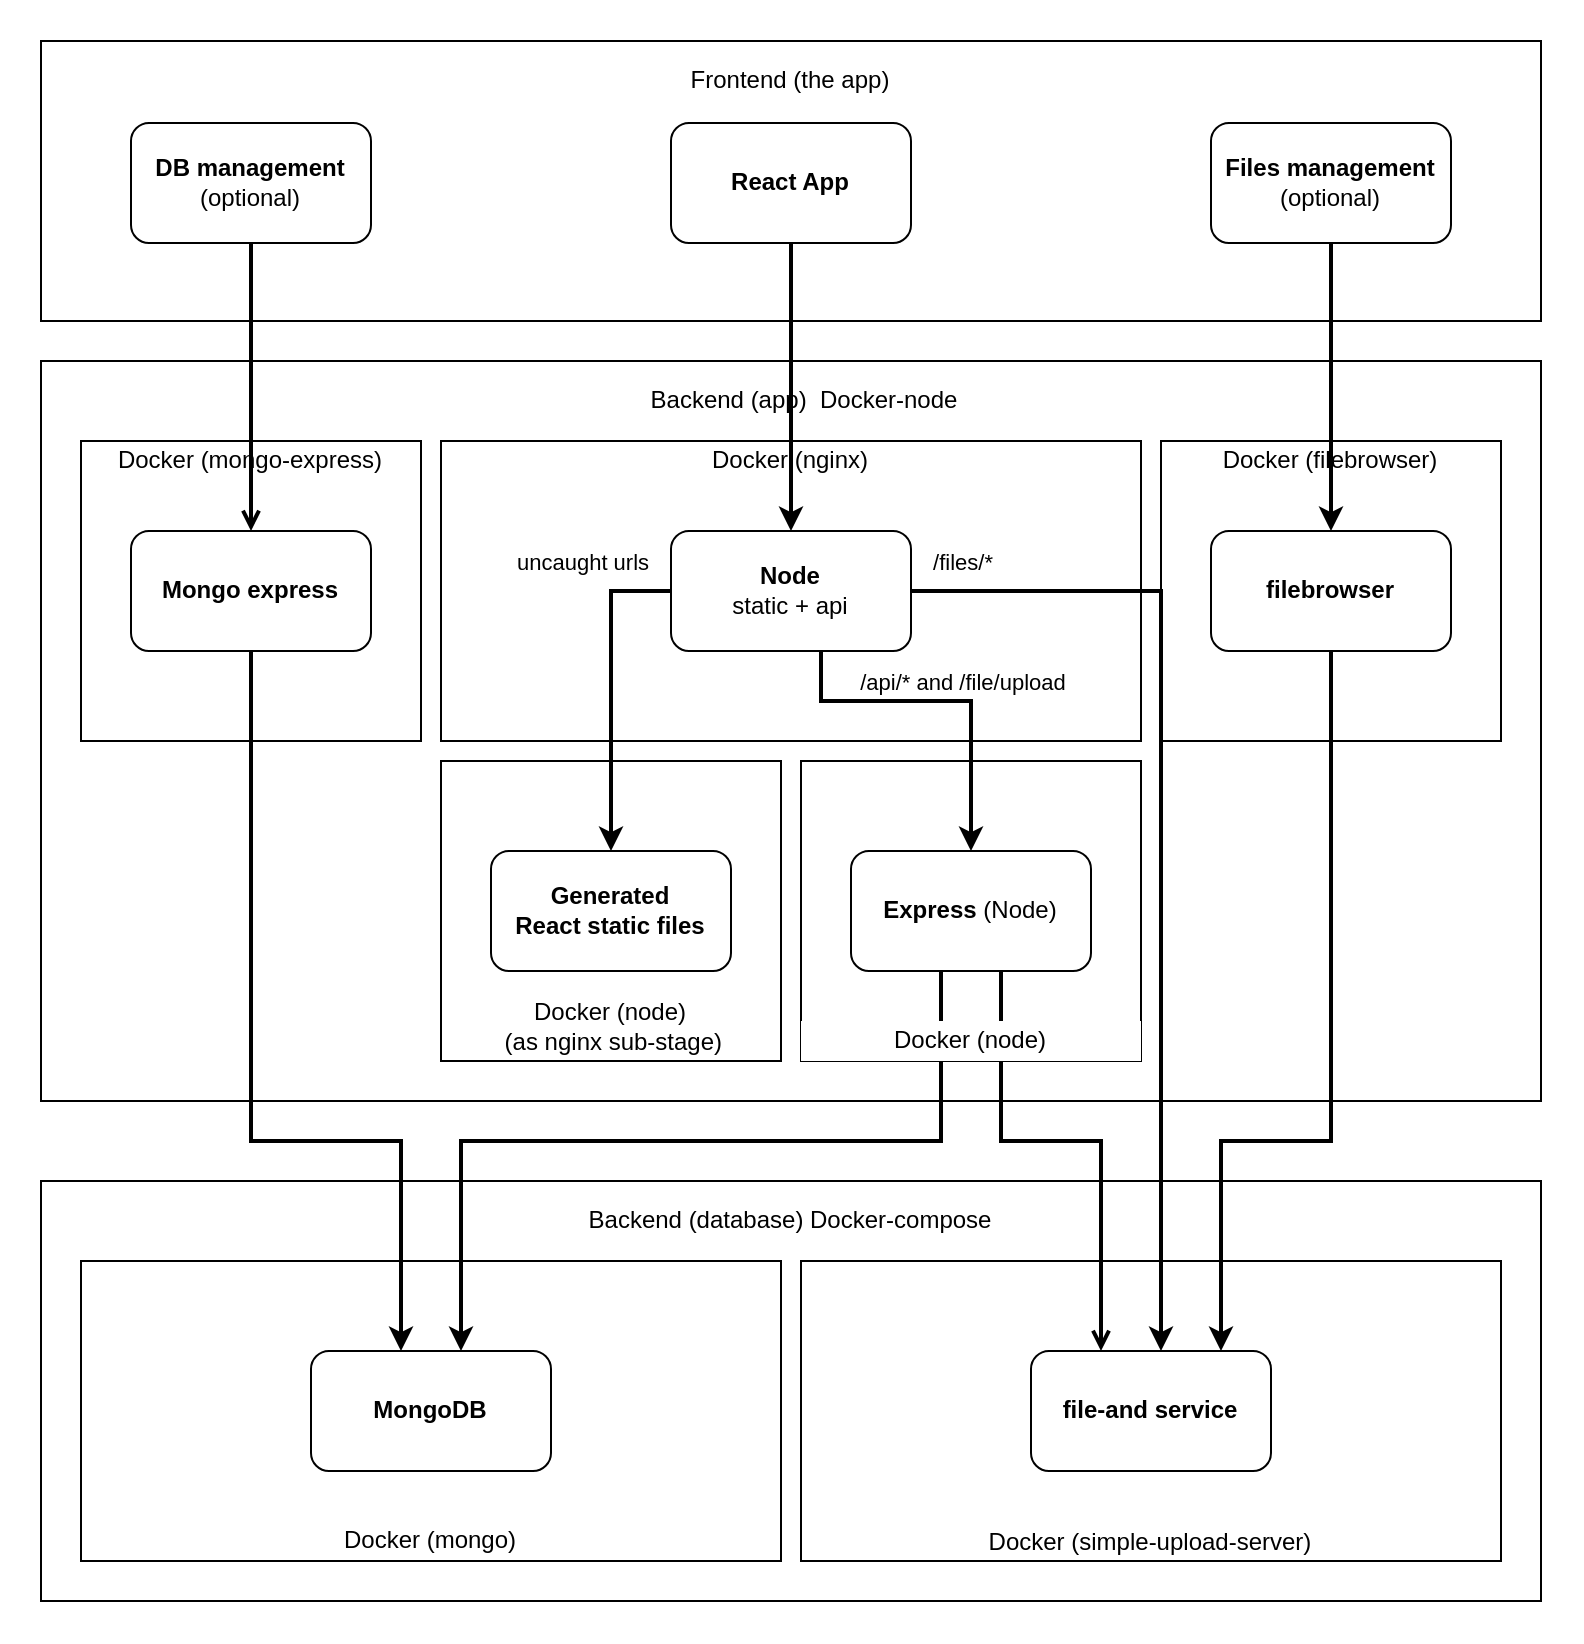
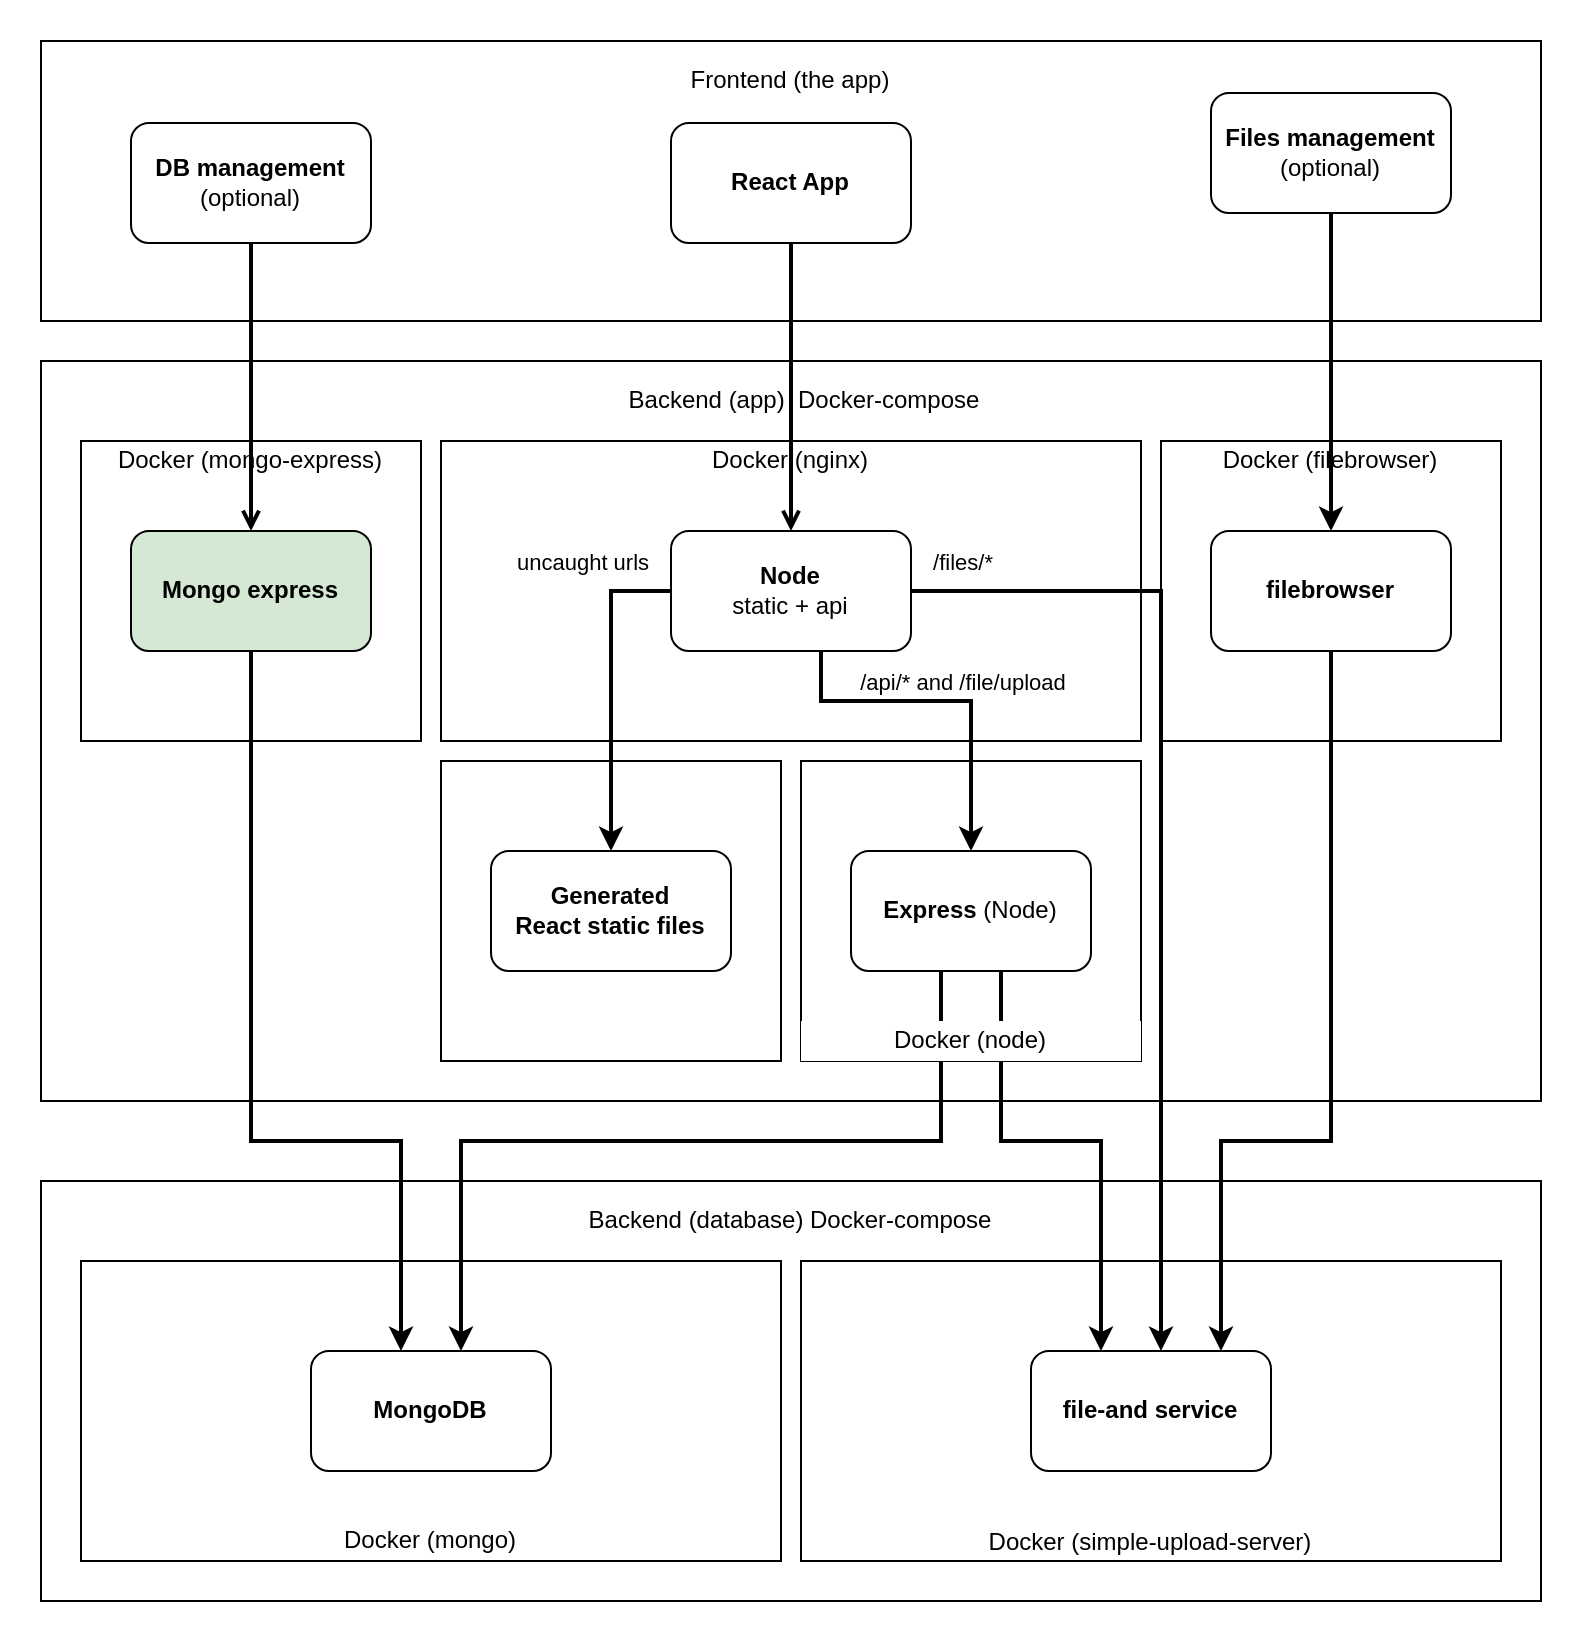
node "Files management(optional)": moved (1331, 183) -> (1331, 153)
node "Backend (app) Docker-node": label "Backend (app) Docker-node" -> "Backend (app) Docker-compose"
edge "React App" -> "Node static + api": arrowhead classic -> open
node "Mongo express": fillcolor #ffffff -> #d5e8d4
node "Docker (node) (as nginx sub-stage)": removed
edge "Express (Node)" -> "file-and service": arrowhead open -> classic
